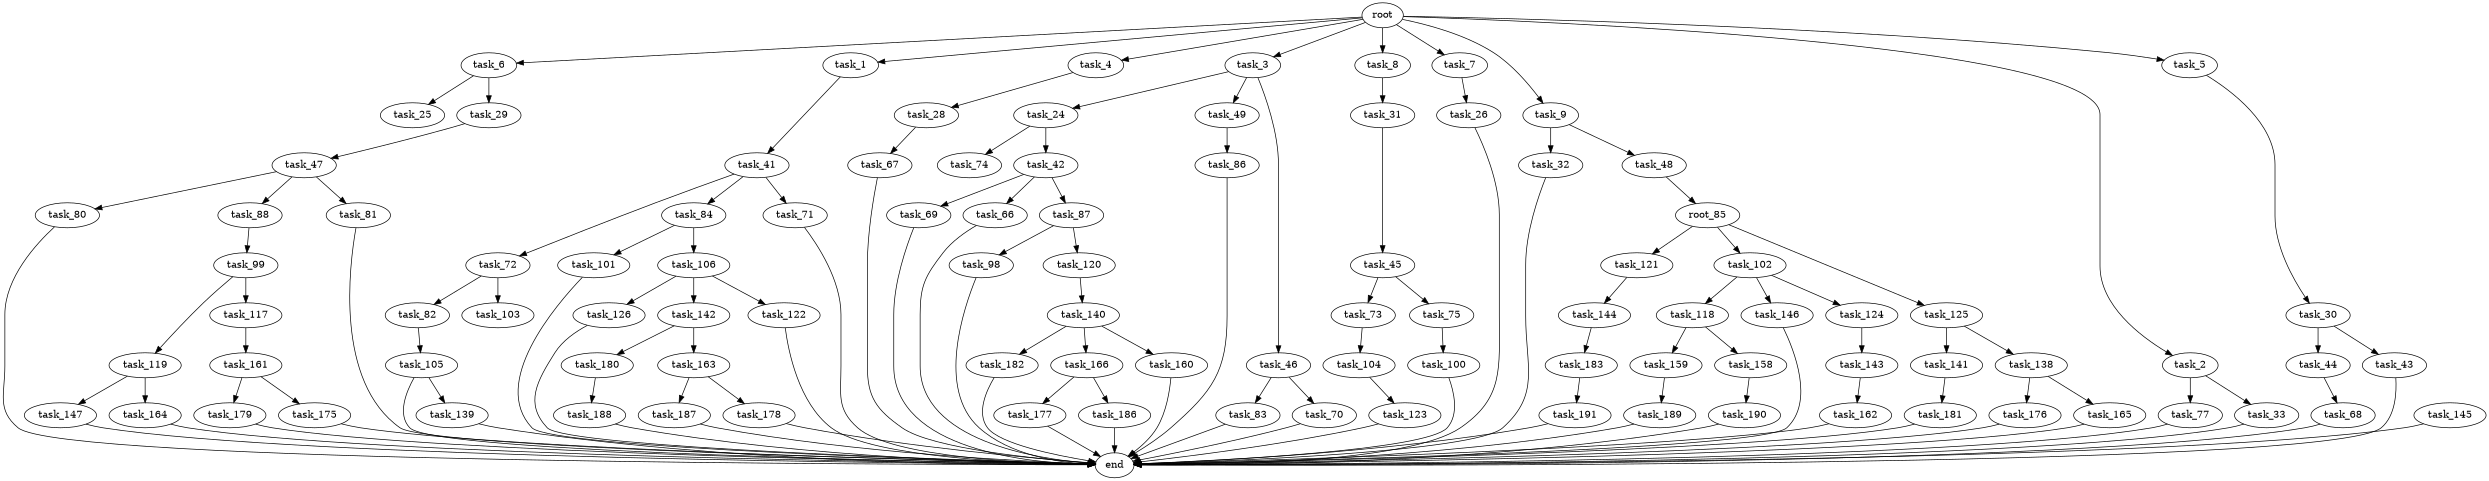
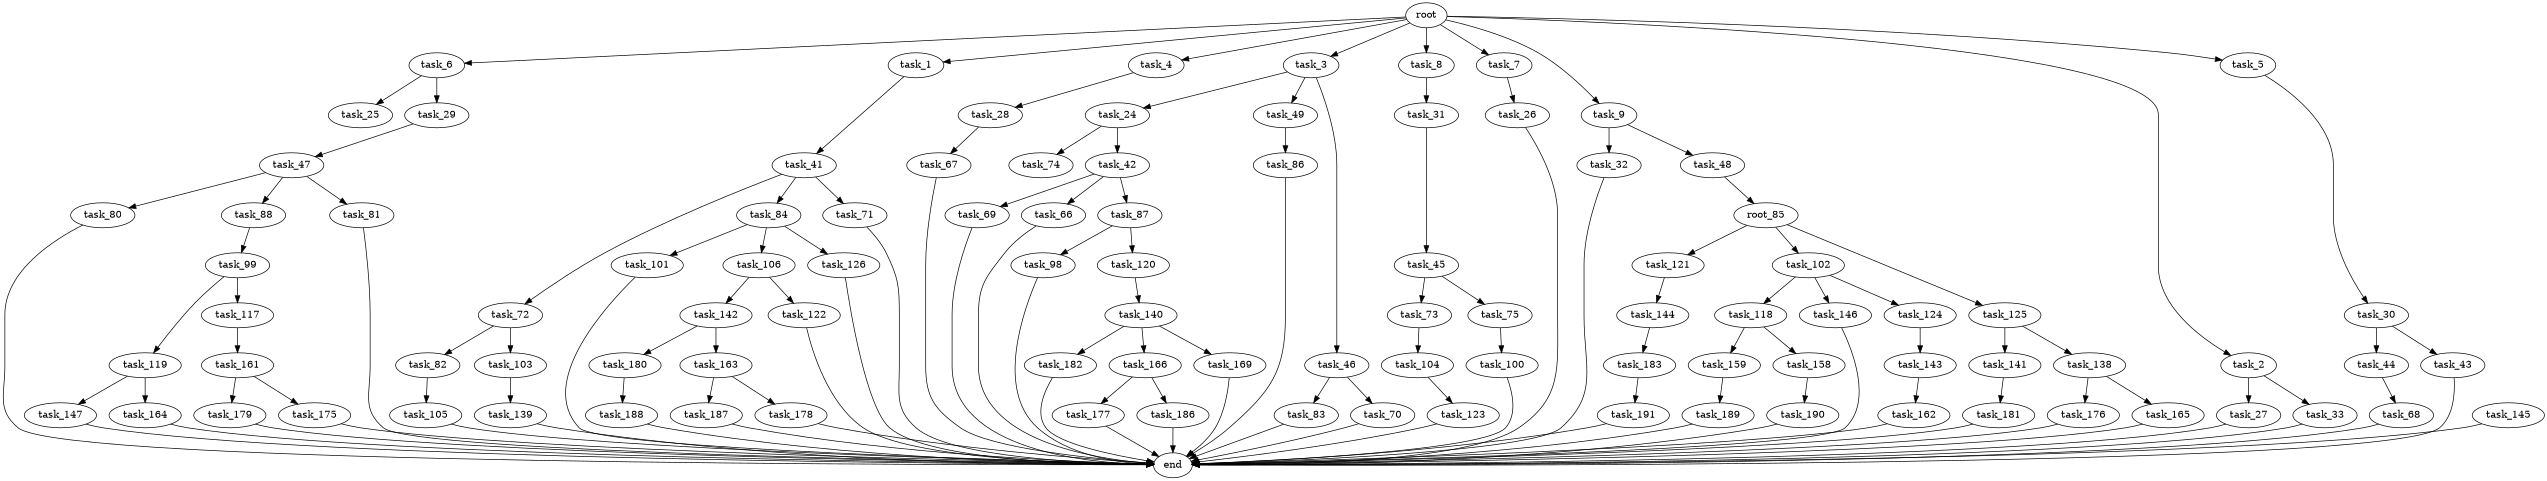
edge "task_106" -> "task_126": now "task_84" -> "task_126"
node "task_160": label "task_160" -> "task_169"
edge "task_105" -> "task_139": now "task_103" -> "task_139"
node "task_77": label "task_77" -> "task_27"
